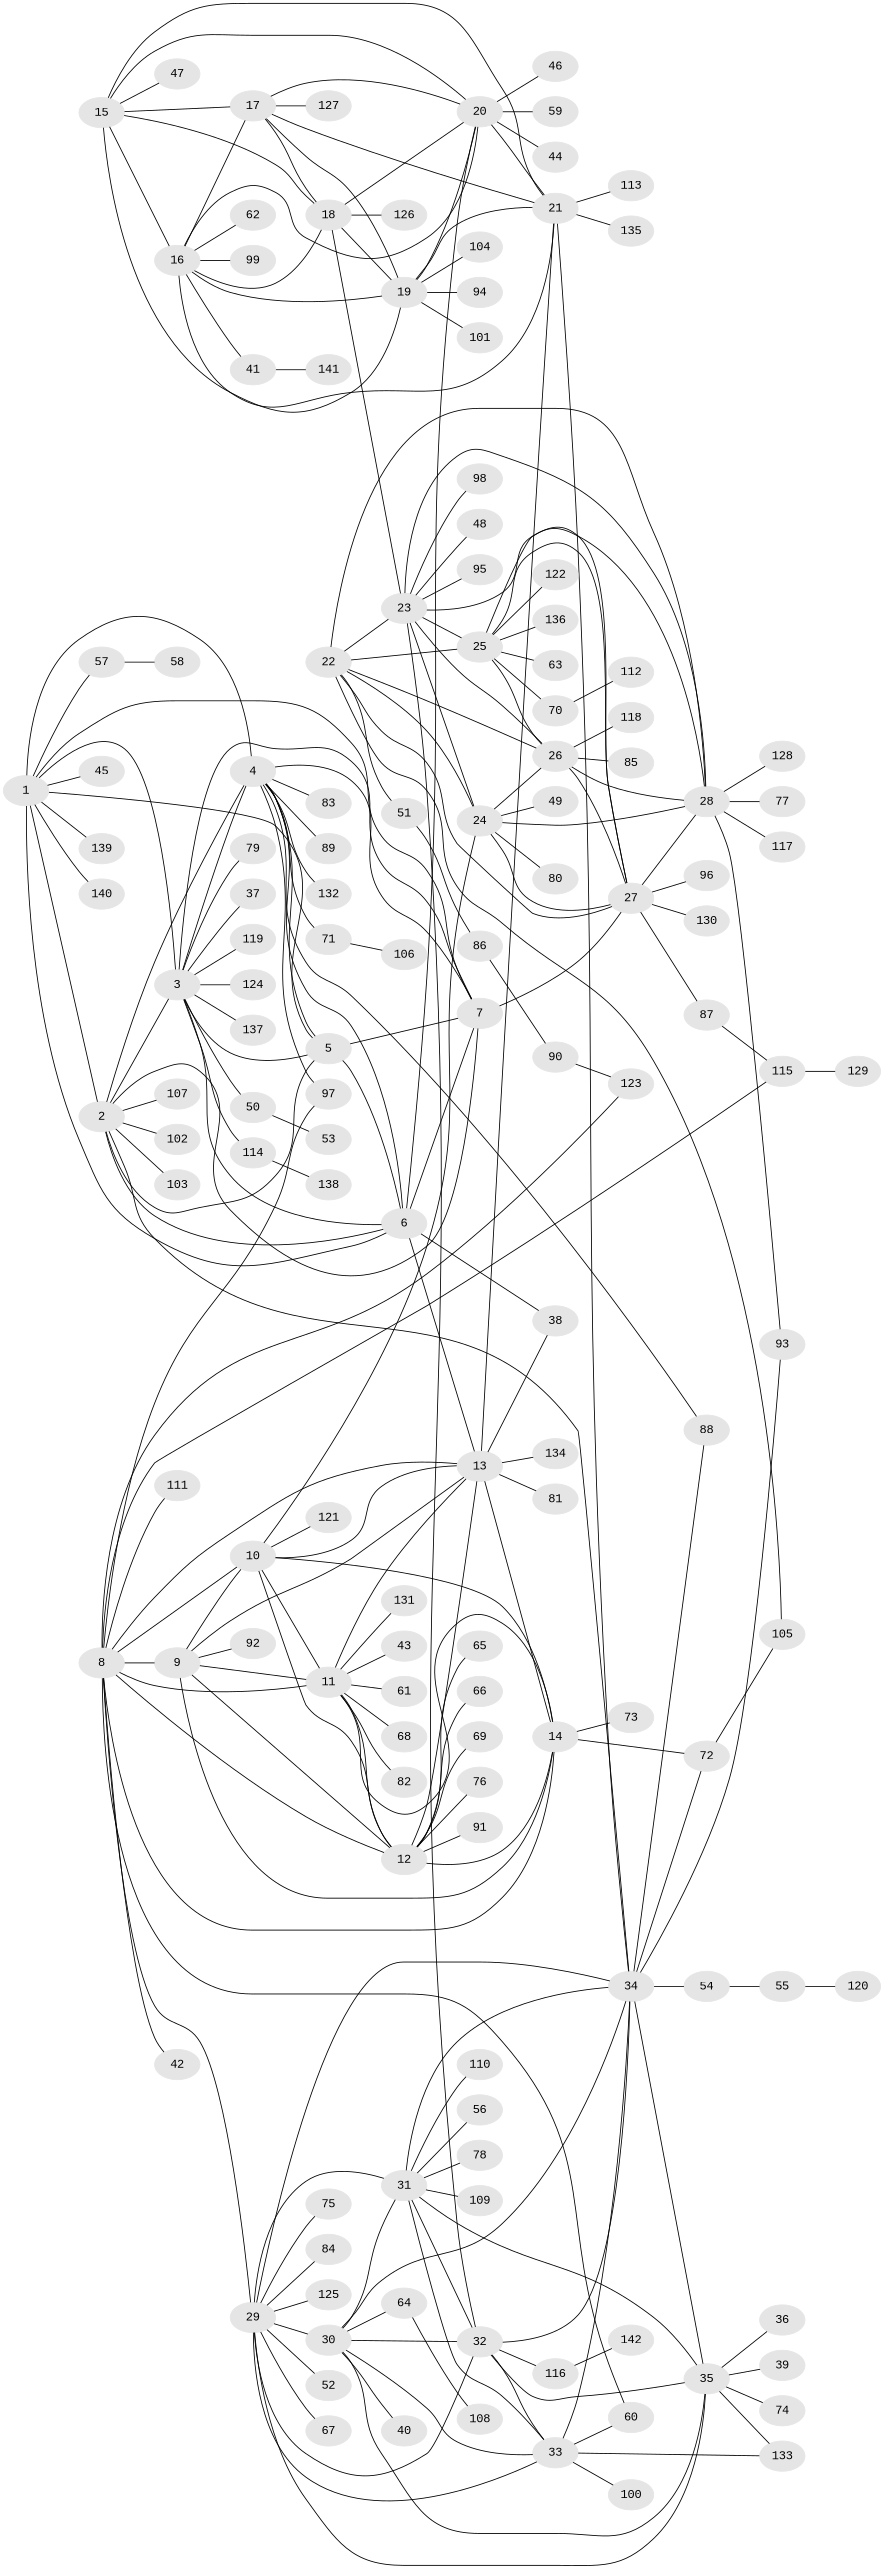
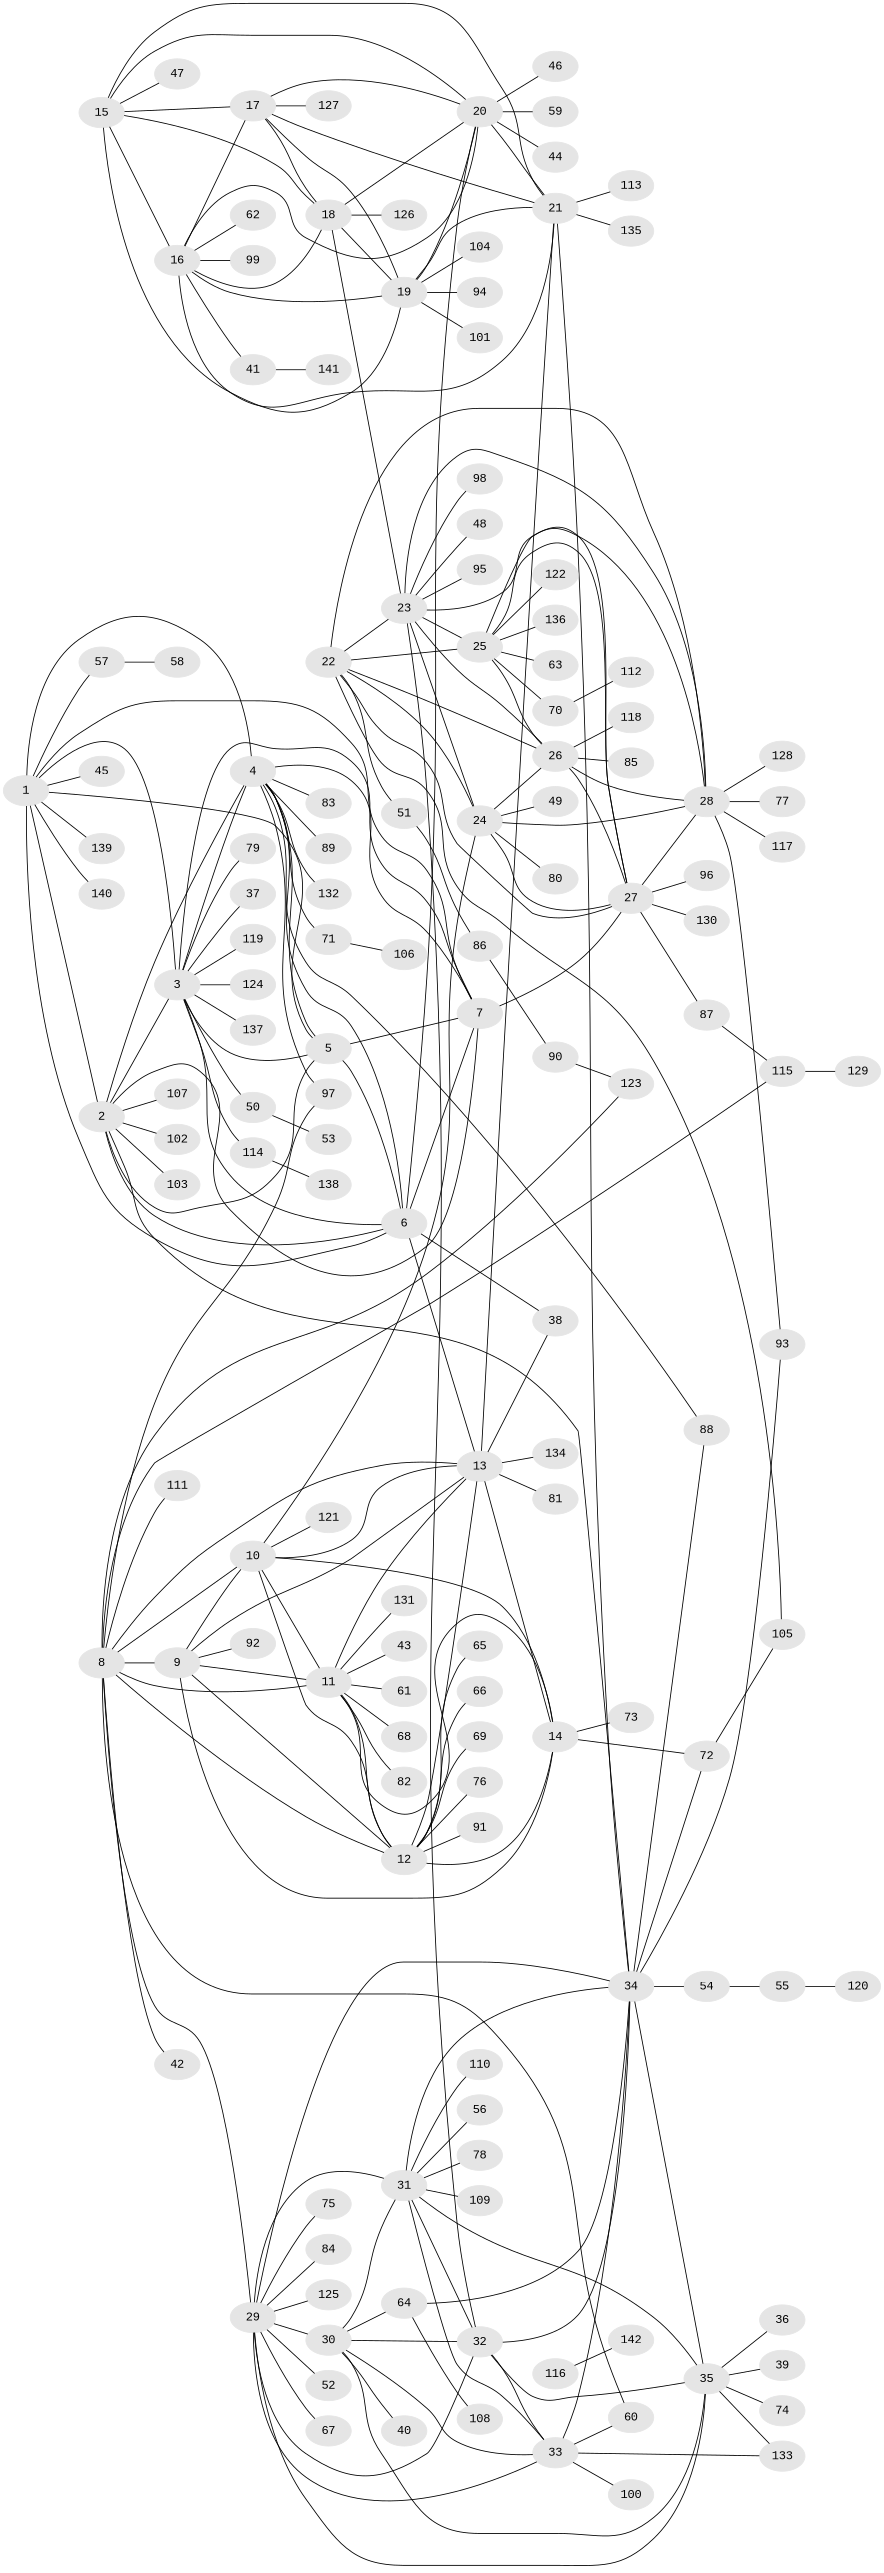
edge "8" -- "14": removed
edge "34" -- "30": now "34" -- "64"
edge "32" -- "116": removed
